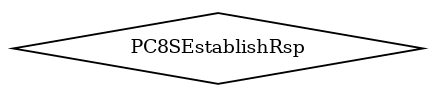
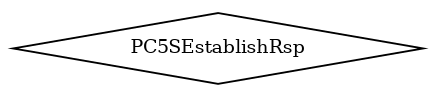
node "PC8SEstablishRsp": label "PC8SEstablishRsp" -> "PC5SEstablishRsp"
